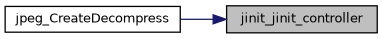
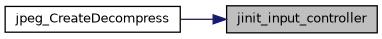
node "jinit_jinit_controller": label "jinit_jinit_controller" -> "jinit_input_controller"
